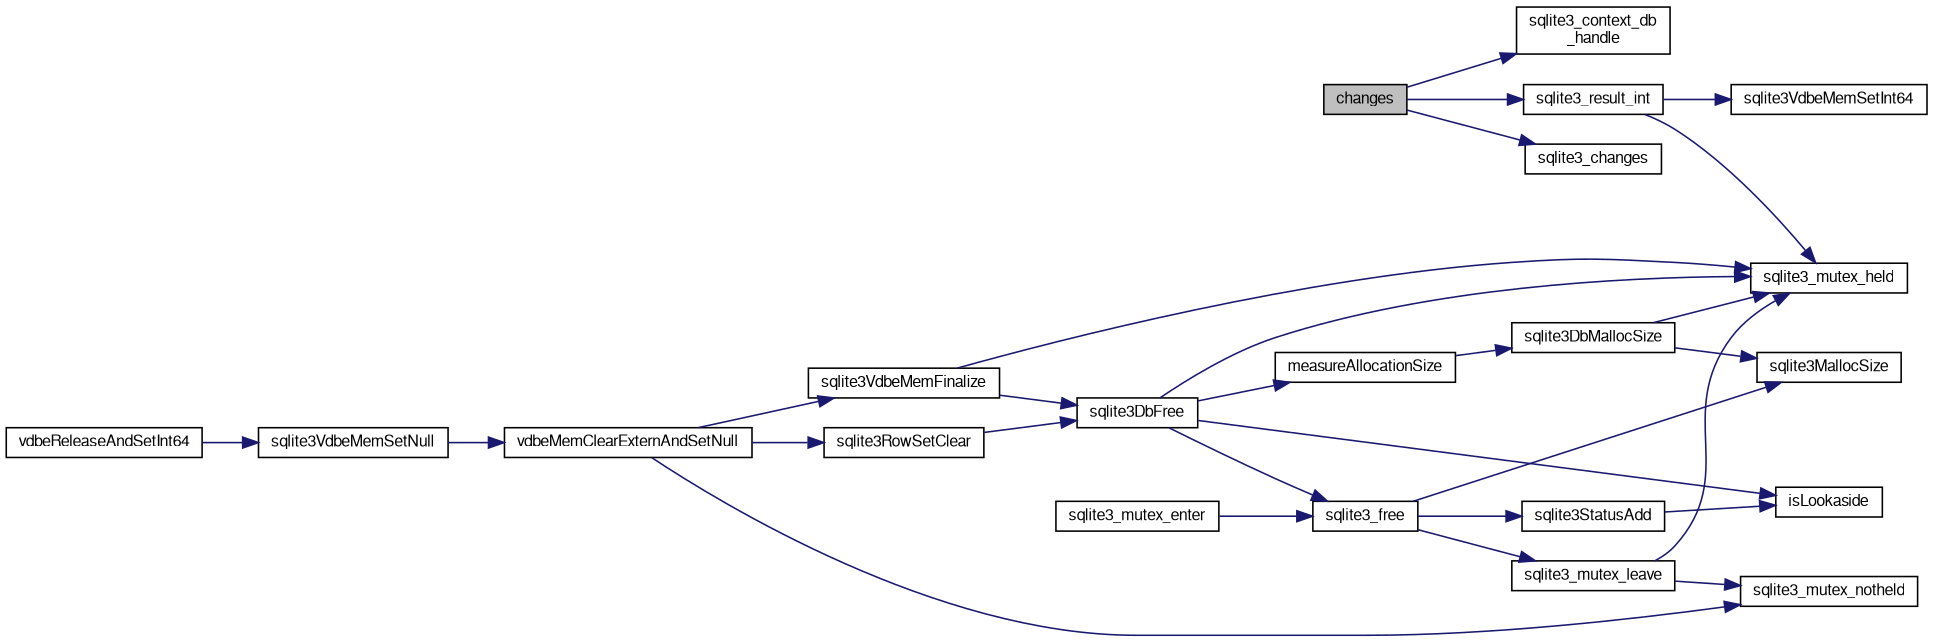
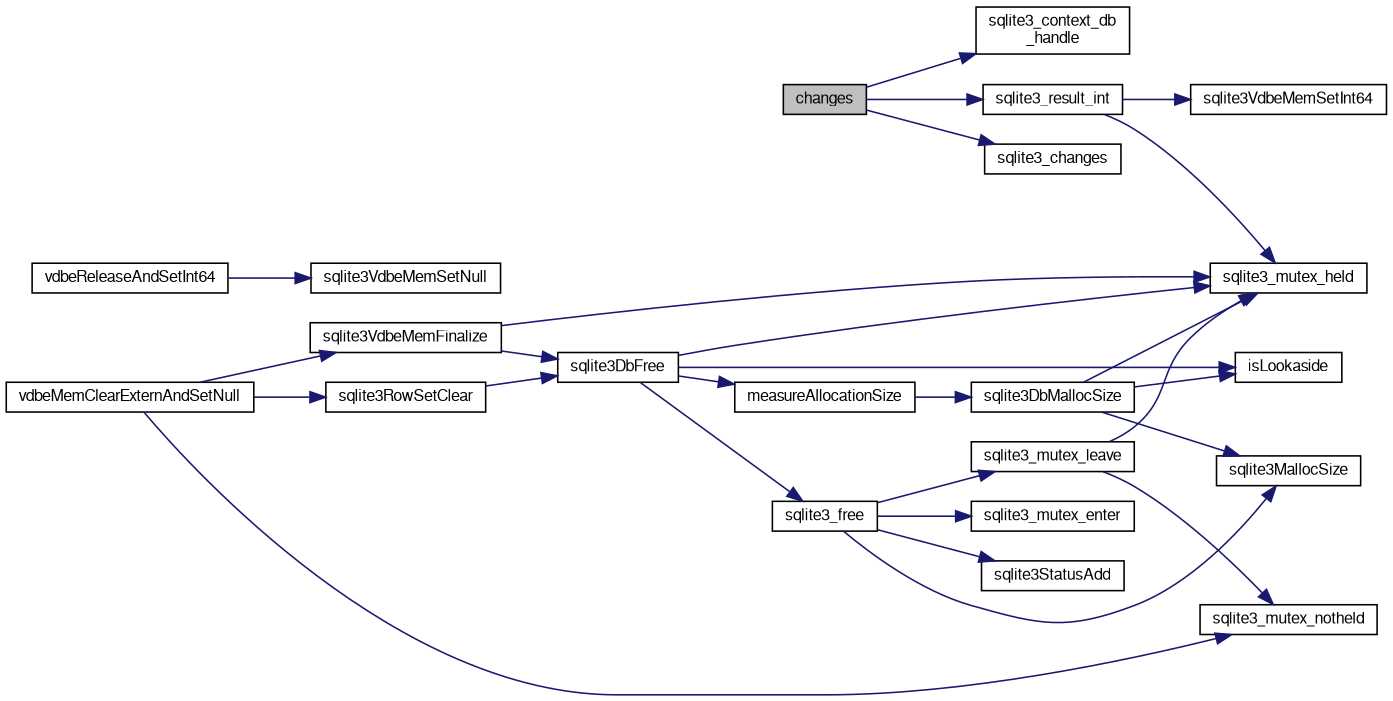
edge "sqlite3VdbeMemSetNull" -> "vdbeMemClearExternAndSetNull": removed
edge "sqlite3StatusAdd" -> "isLookaside": now "sqlite3DbMallocSize" -> "isLookaside"
edge "sqlite3_mutex_enter" -> "sqlite3_free": reversed
